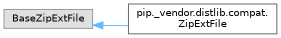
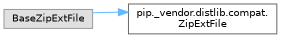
edge "pip._vendor.distlib.compat. ZipExtFile" -> "BaseZipExtFile": reversed
